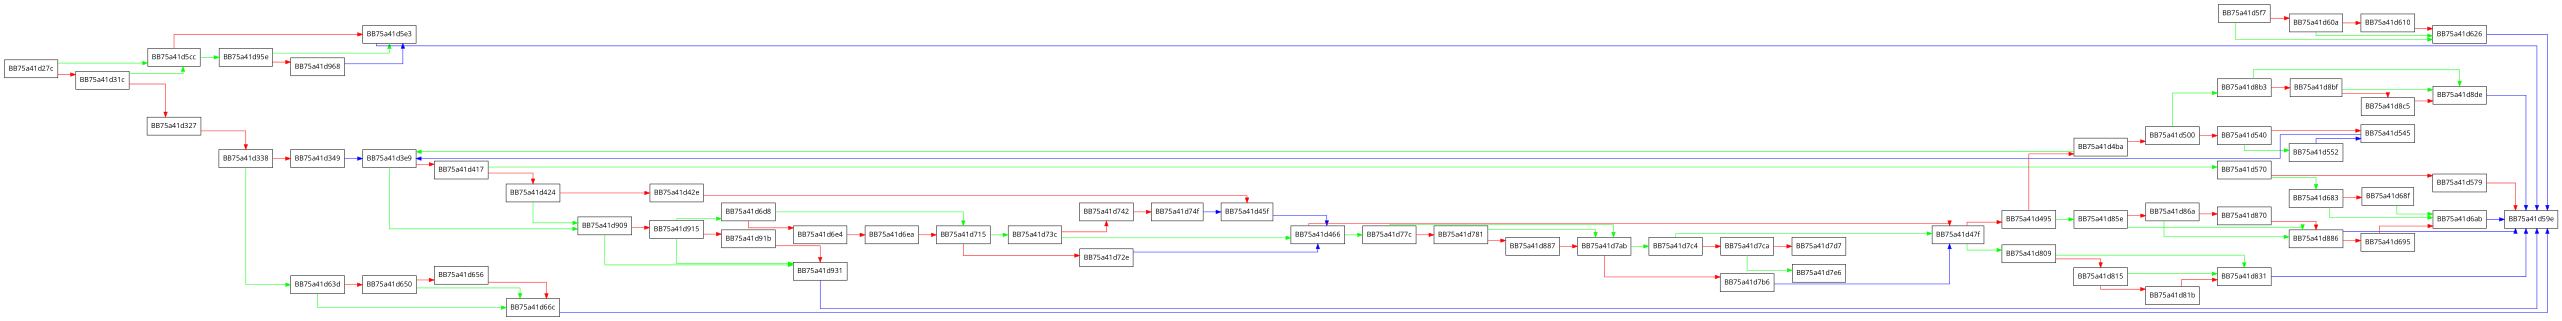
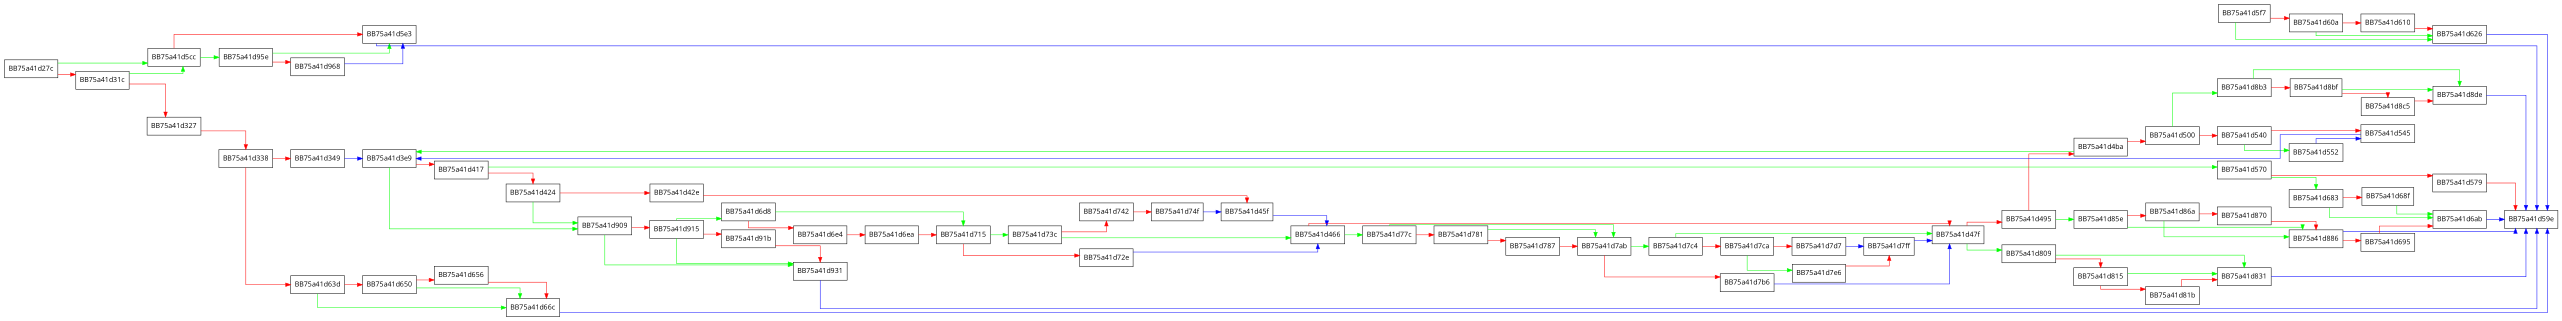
edge "BB75a41d338" -> "BB75a41d63d": color green -> red
node "BB75a41d887": label "BB75a41d887" -> "BB75a41d787"
node "BB75a41d7ff": added
